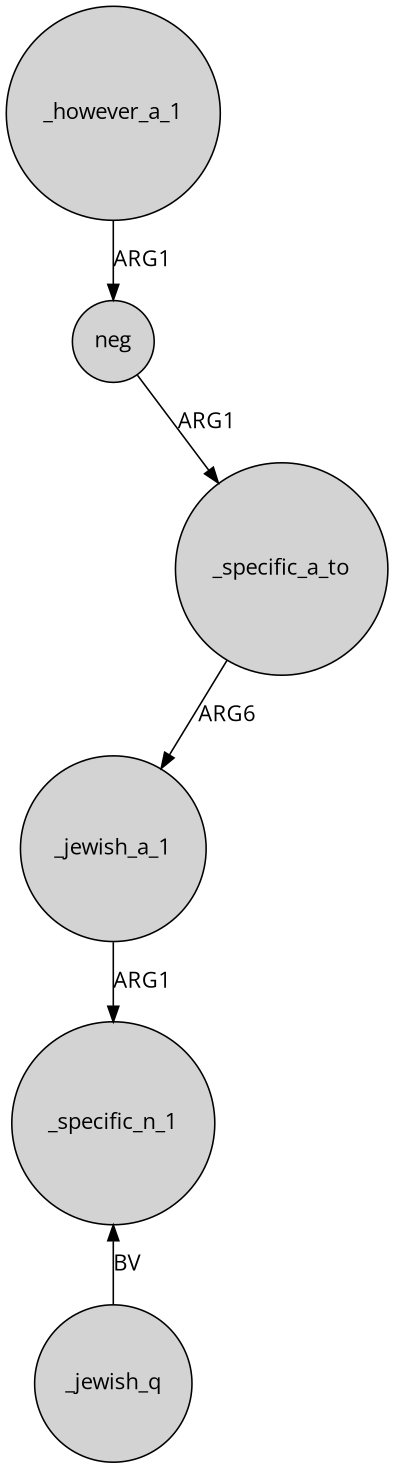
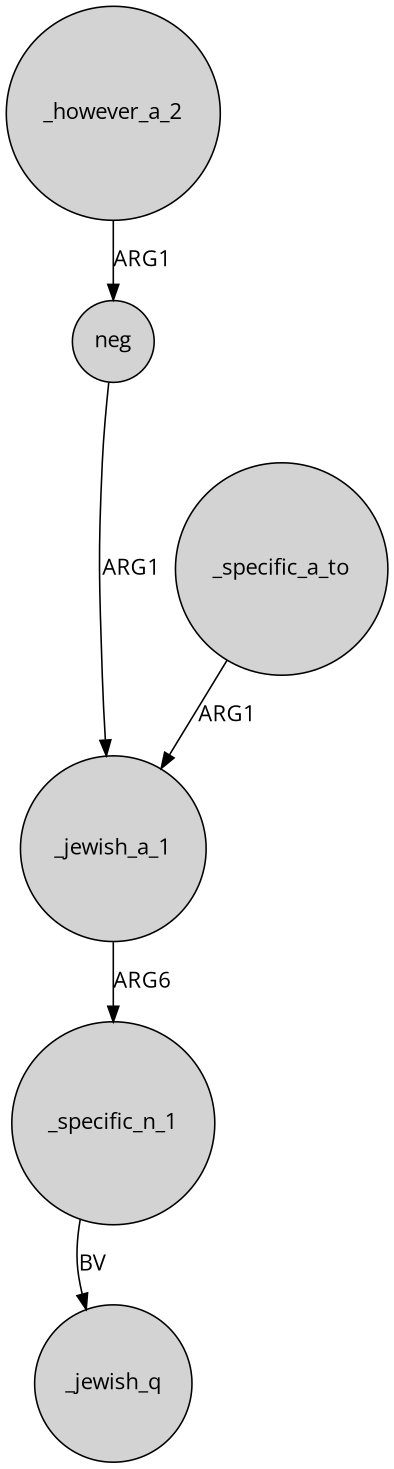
node "_however_a_1": label "_however_a_1" -> "_however_a_2"
edge "neg" -> "_specific_a_to": now "neg" -> "_jewish_a_1"
edge "_specific_a_to" -> "_jewish_a_1": label "ARG6" -> "ARG1"
edge "_jewish_a_1" -> "_specific_n_1": label "ARG1" -> "ARG6"
edge "_jewish_q" -> "_specific_n_1": reversed
